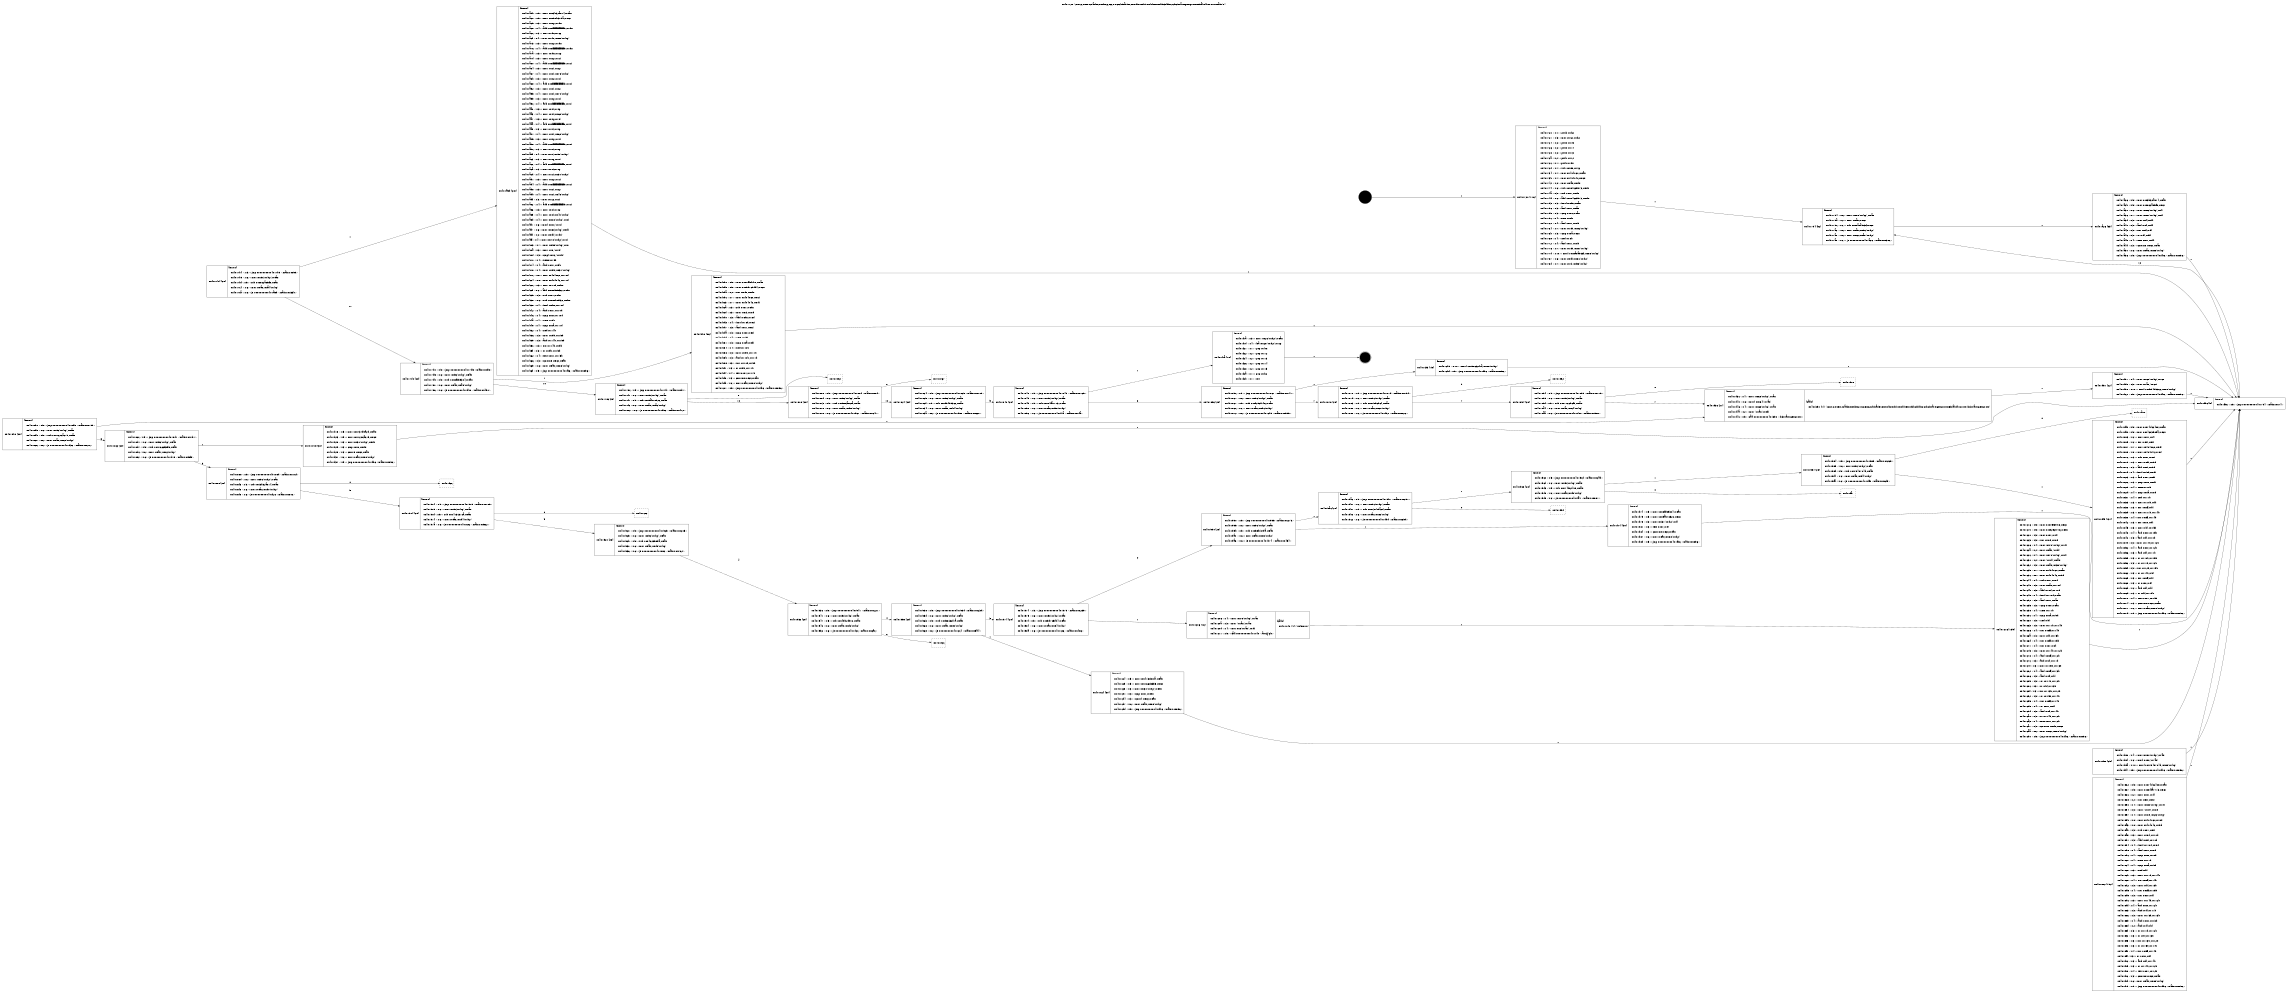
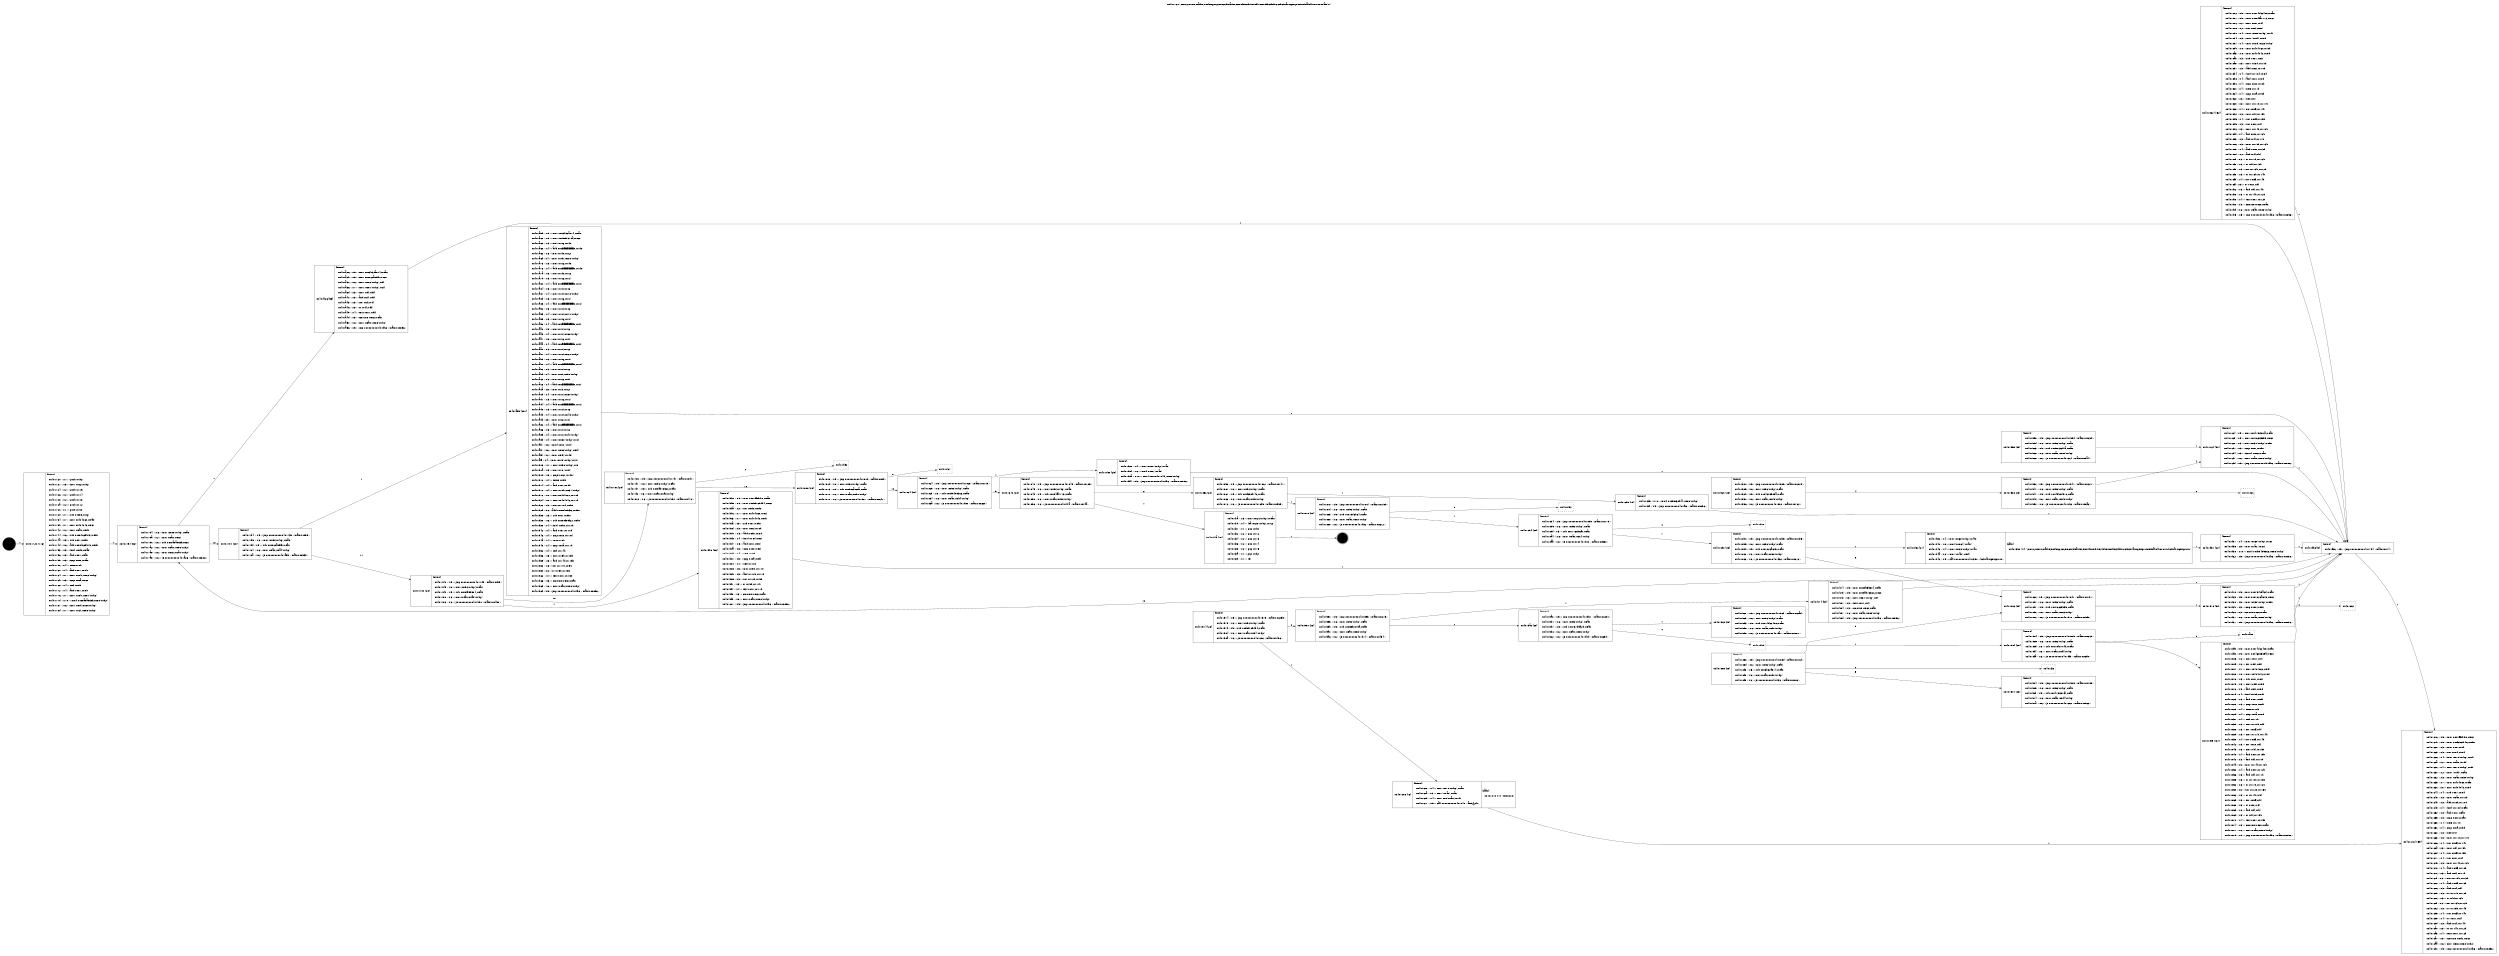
edge "0x401894 [28]" -> "0x401d3c [21]": now "0x401894 [28]" -> "0x4018b0 [28]"
edge "0x4018cc [28]" -> "0x4018e8 [28]": reversed
edge "0x401824 [28]" -> "0x401de0 [25]": added, label "1"
edge "0x4019c8 [28]" -> "0x4019e4 [28]": now "0x401dbd" -> "0x4019e4 [28]"
node "0x401fa1": removed
edge "0x401904 [28]" -> "0x401ce2": now "0x401d1e [30]" -> "0x401ce2"
edge "0x401904 [28]" -> "0x401920 [28]": removed, label "5"
edge "0x401794 [32]" -> "0x4017b4 [28]": added, label "12"
edge "0x401c16 [159]" -> "0x401fb6 [5]": reversed
edge "0x40193c [28]" -> "0x401958 [28]": now "0x40193c [28]" -> "0x401cc4 [30]"
edge "0x401958 [28]" -> "0x401974 [28]": removed, label "3"
